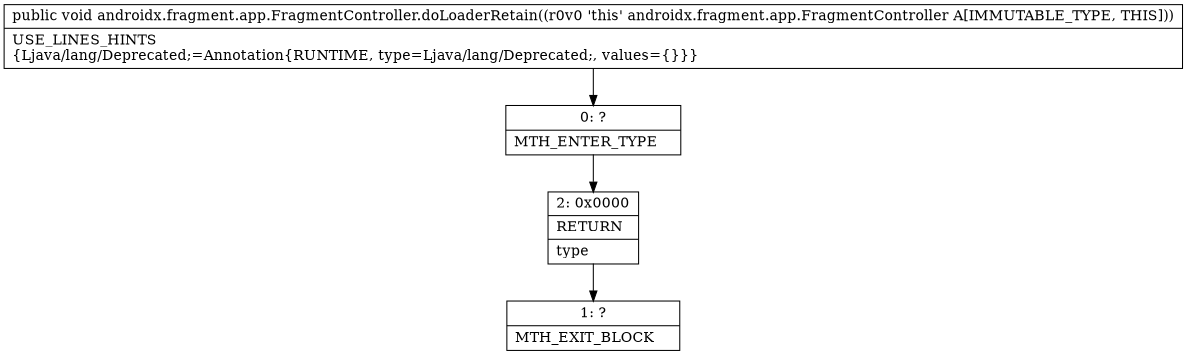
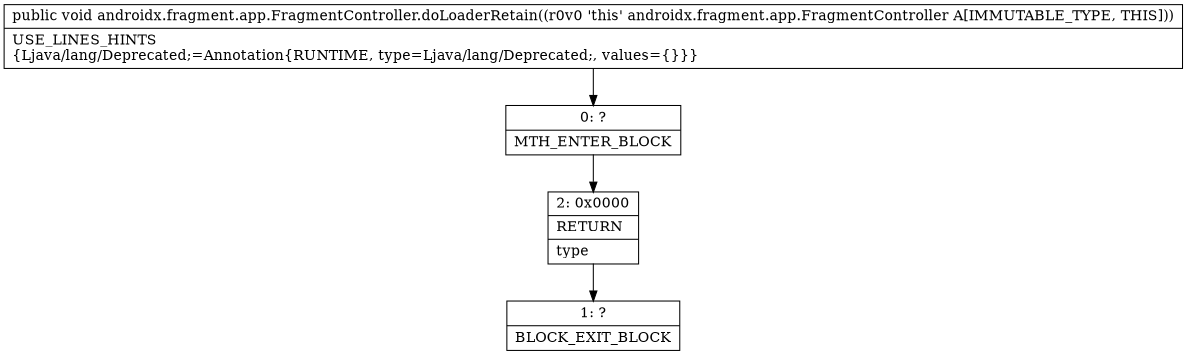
node "0: ?": text "MTH_ENTER_TYPE" -> "MTH_ENTER_BLOCK"
node "1: ?": text "MTH_EXIT_BLOCK" -> "BLOCK_EXIT_BLOCK"
